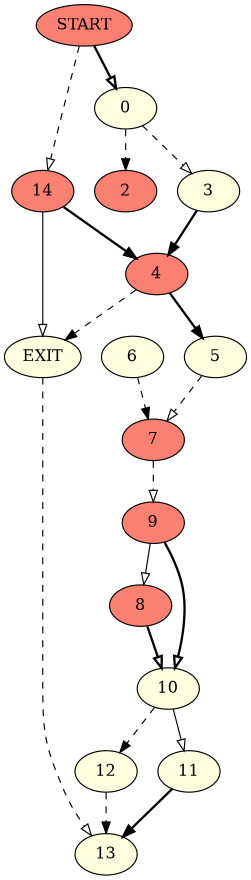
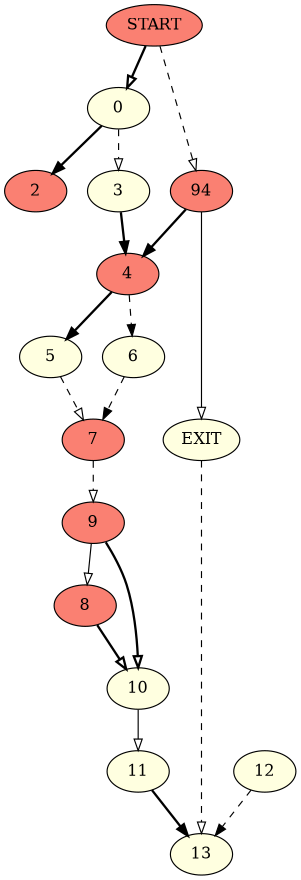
edge "0" -> "2": style dashed -> bold
node "14": label "14" -> "94"
edge "4" -> "EXIT": now "4" -> "6"
edge "10" -> "12": removed
